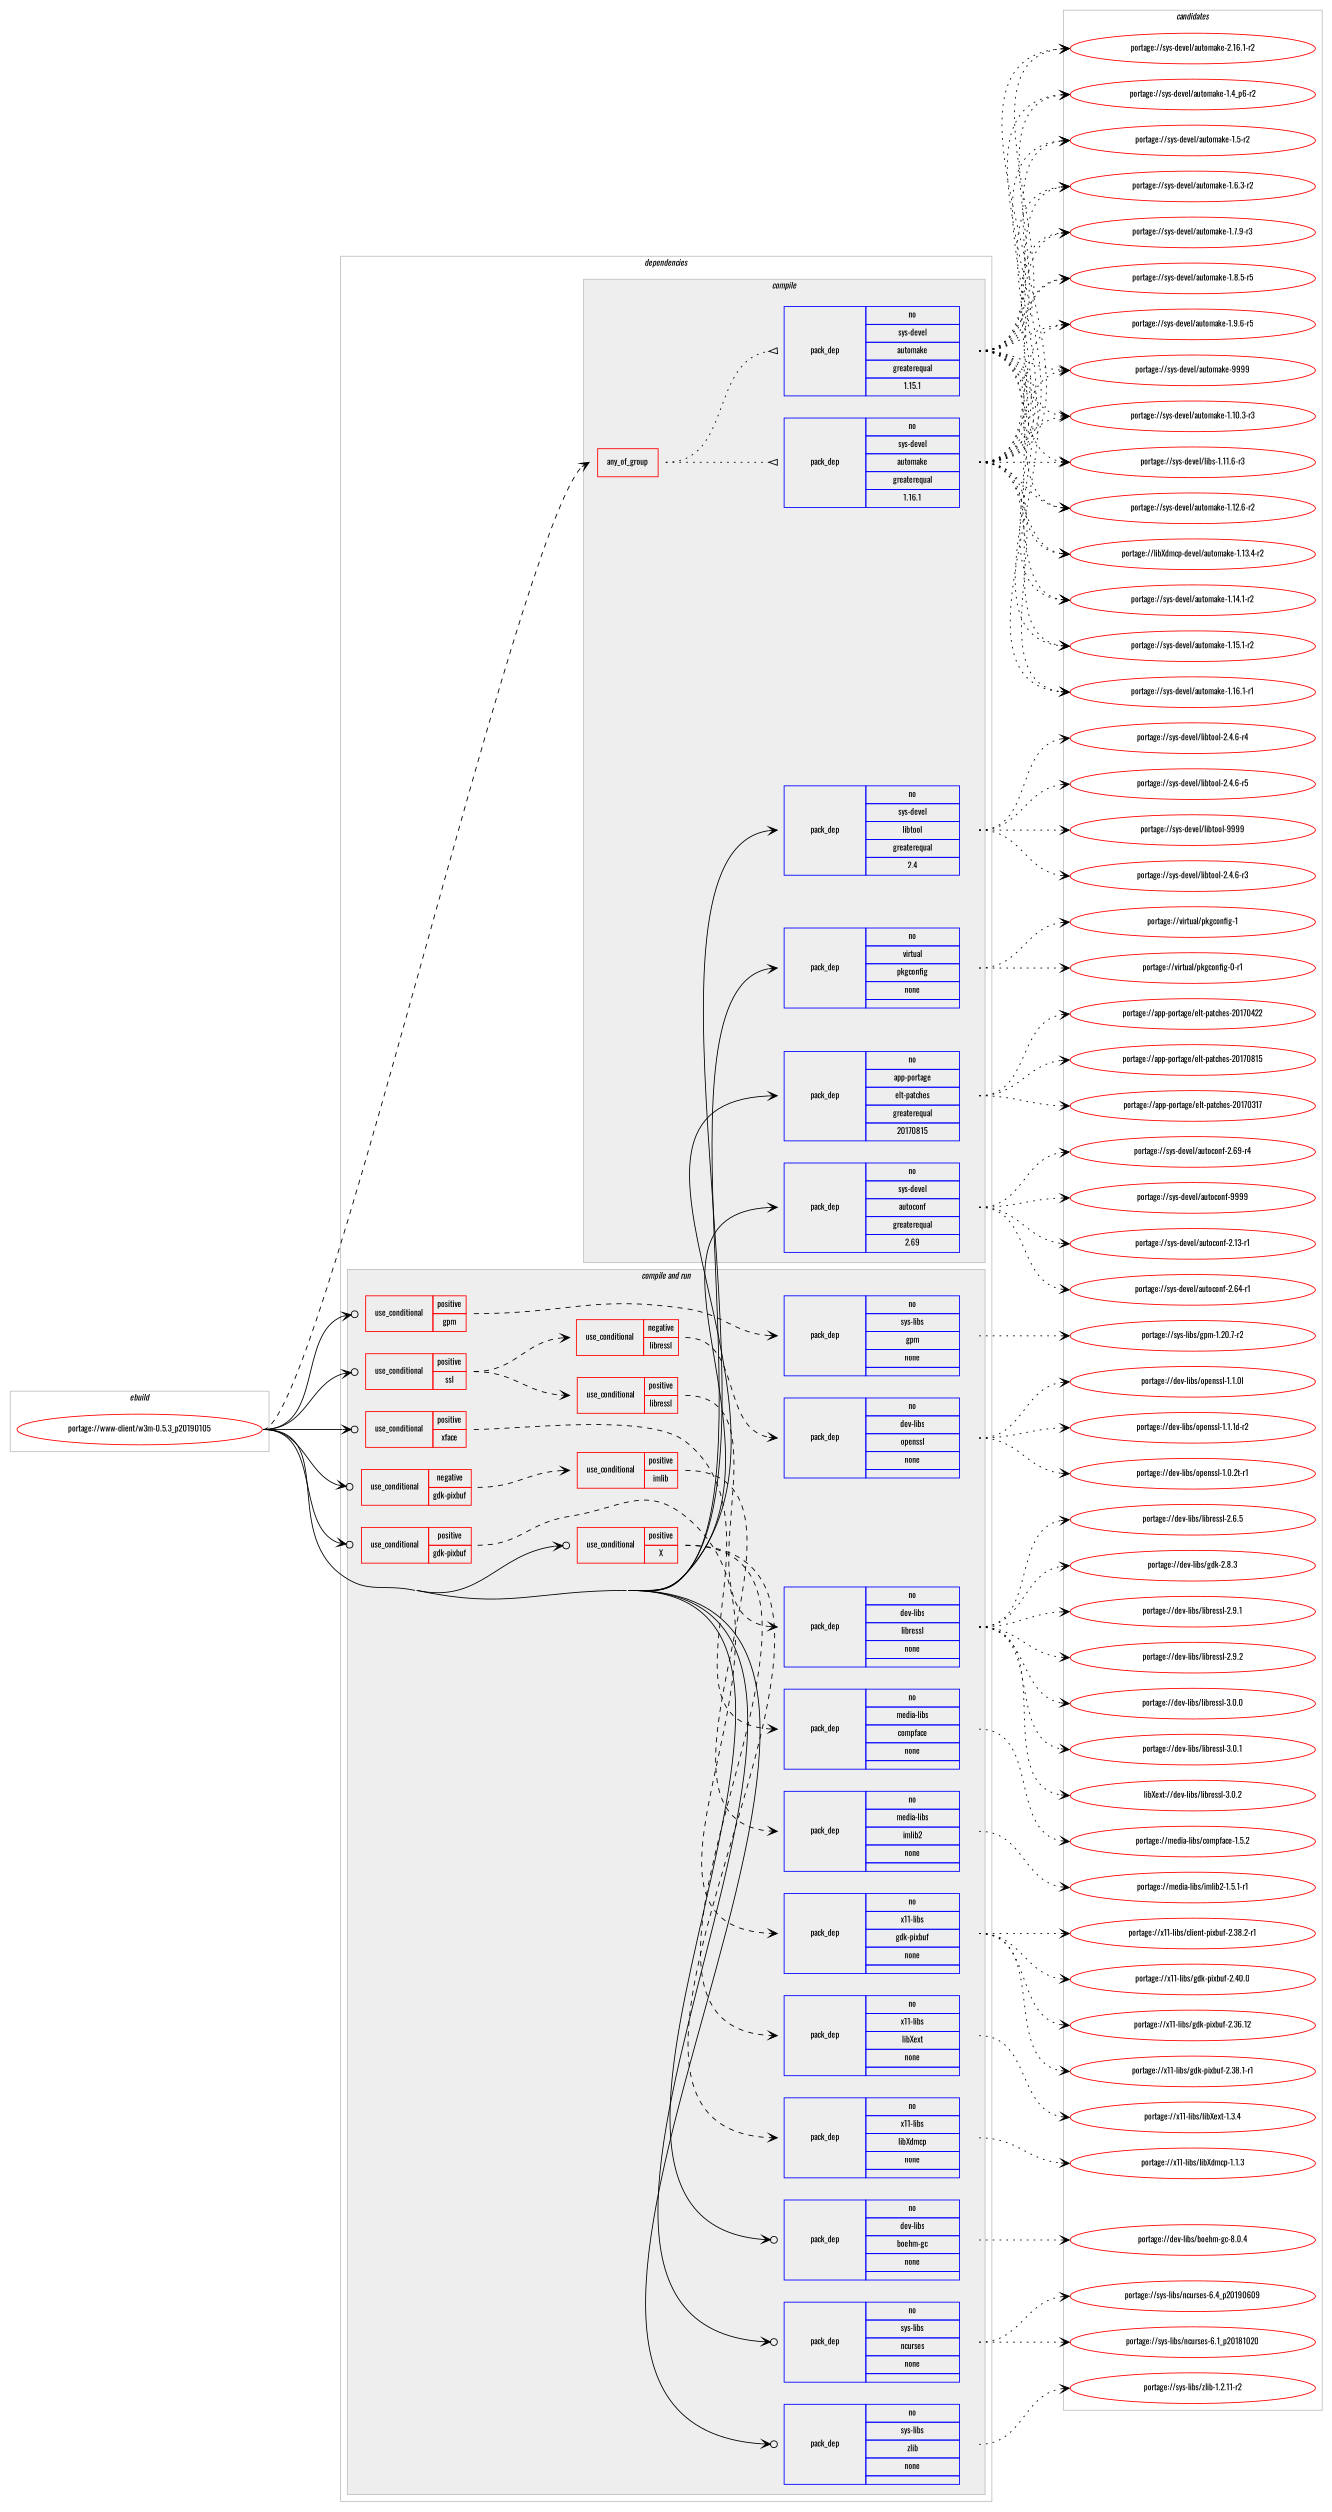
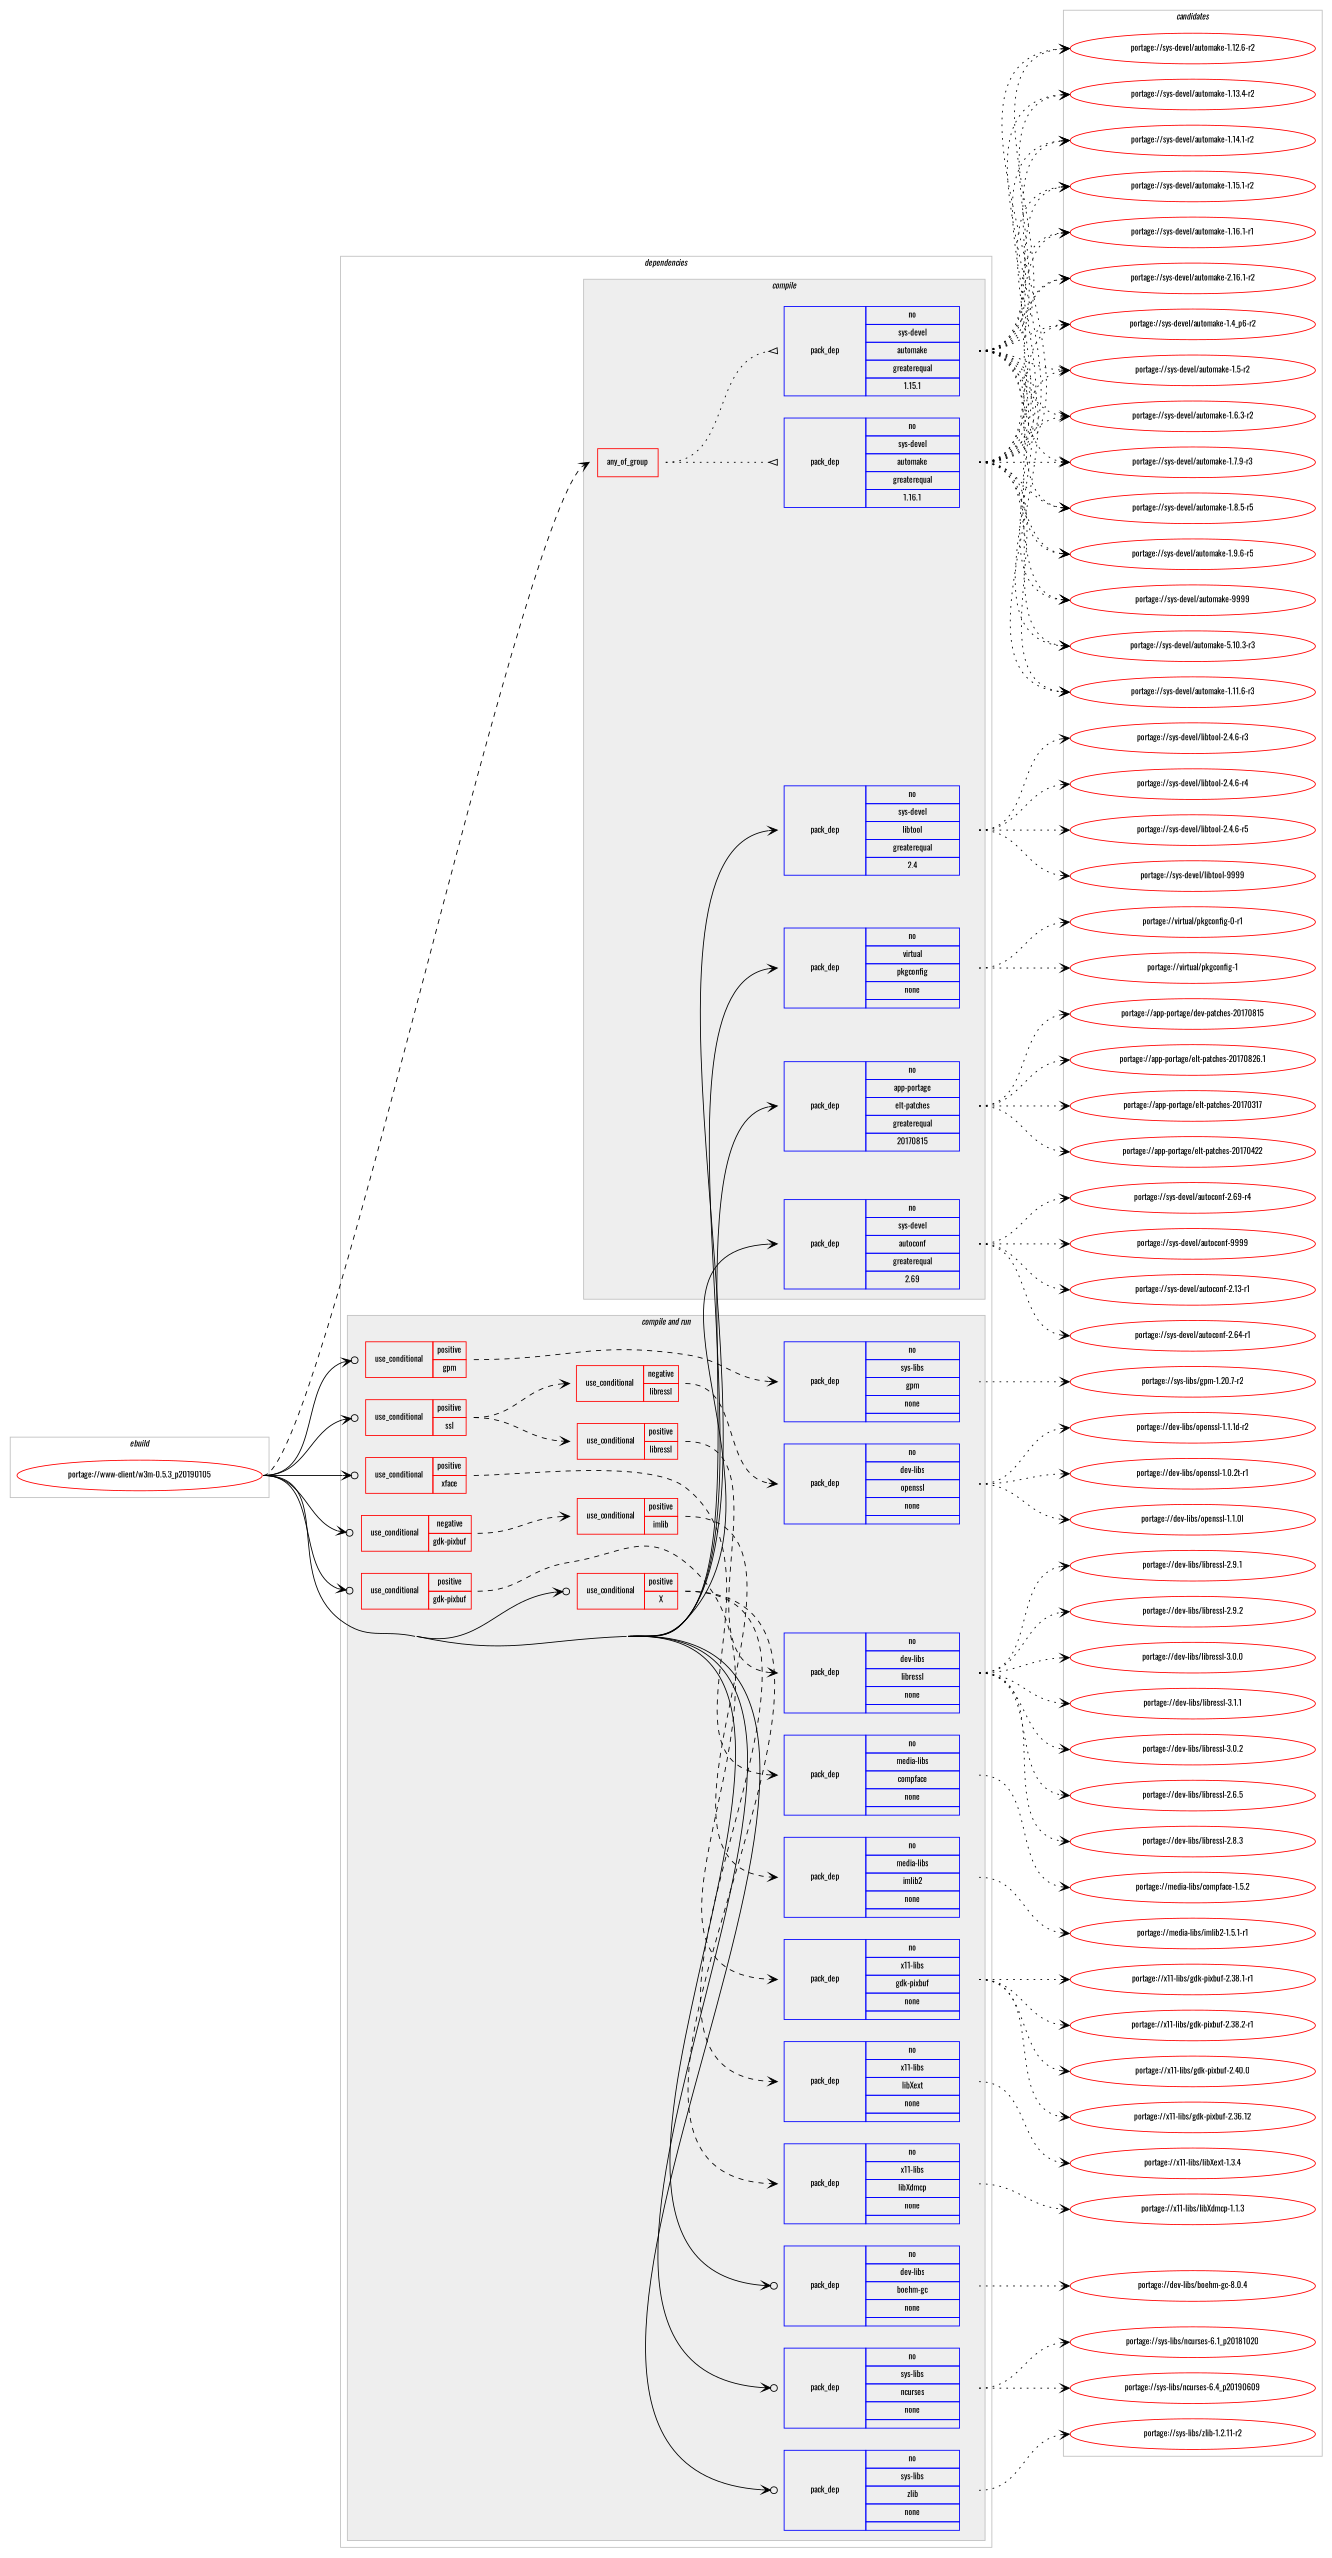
node "portage://sys-devel/automake-1.10.3-r3": label "portage://sys-devel/automake-1.10.3-r3" -> "portage://sys-devel/automake-5.10.3-r3"
node "portage://sys-devel/libs-1.11.6-r3": label "portage://sys-devel/libs-1.11.6-r3" -> "portage://sys-devel/automake-1.11.6-r3"
node "portage://libXdmcp-devel/automake-1.13.4-r2": label "portage://libXdmcp-devel/automake-1.13.4-r2" -> "portage://sys-devel/automake-1.13.4-r2"
node "portage://app-portage/elt-patches-20170826.1": added
node "portage://app-portage/elt-patches-20170815": label "portage://app-portage/elt-patches-20170815" -> "portage://app-portage/dev-patches-20170815"
node "portage://dev-libs/gdk-2.8.3": label "portage://dev-libs/gdk-2.8.3" -> "portage://dev-libs/libressl-2.8.3"
node "portage://dev-libs/libressl-3.0.1": label "portage://dev-libs/libressl-3.0.1" -> "portage://dev-libs/libressl-3.1.1"
node "libXext://dev-libs/libressl-3.0.2": label "libXext://dev-libs/libressl-3.0.2" -> "portage://dev-libs/libressl-3.0.2"
node "portage://x11-libs/client-pixbuf-2.38.2-r1": label "portage://x11-libs/client-pixbuf-2.38.2-r1" -> "portage://x11-libs/gdk-pixbuf-2.38.2-r1"
